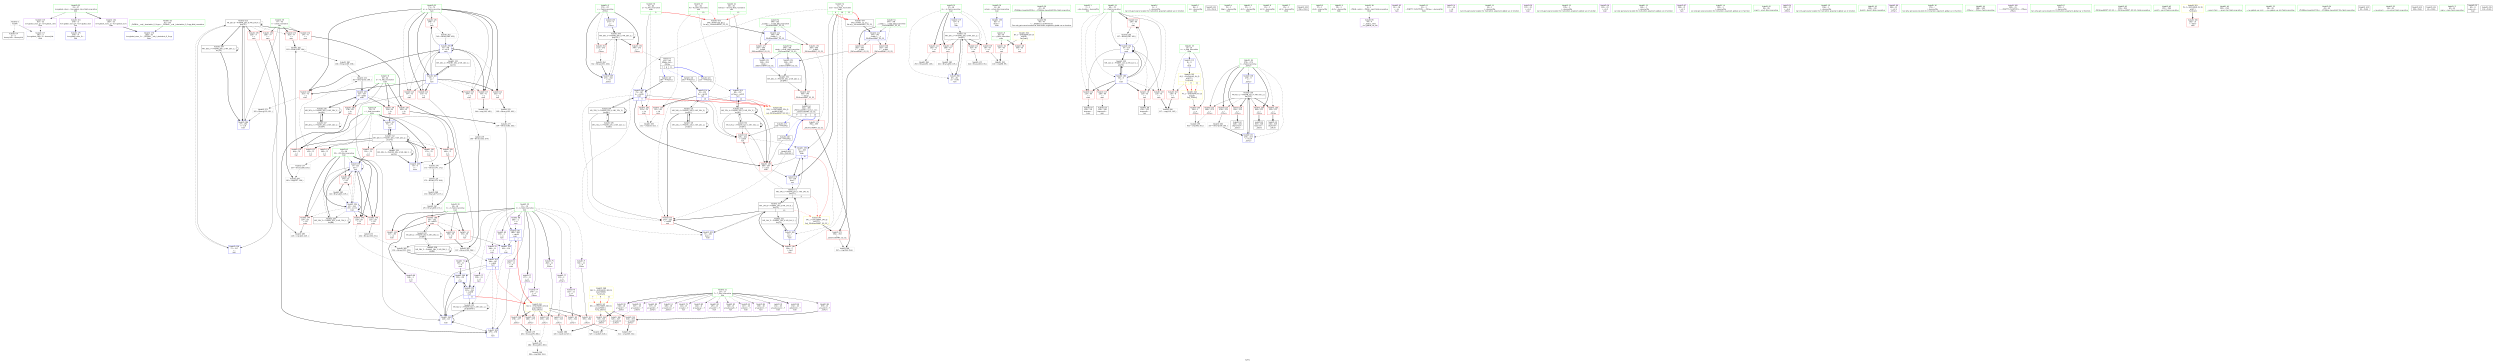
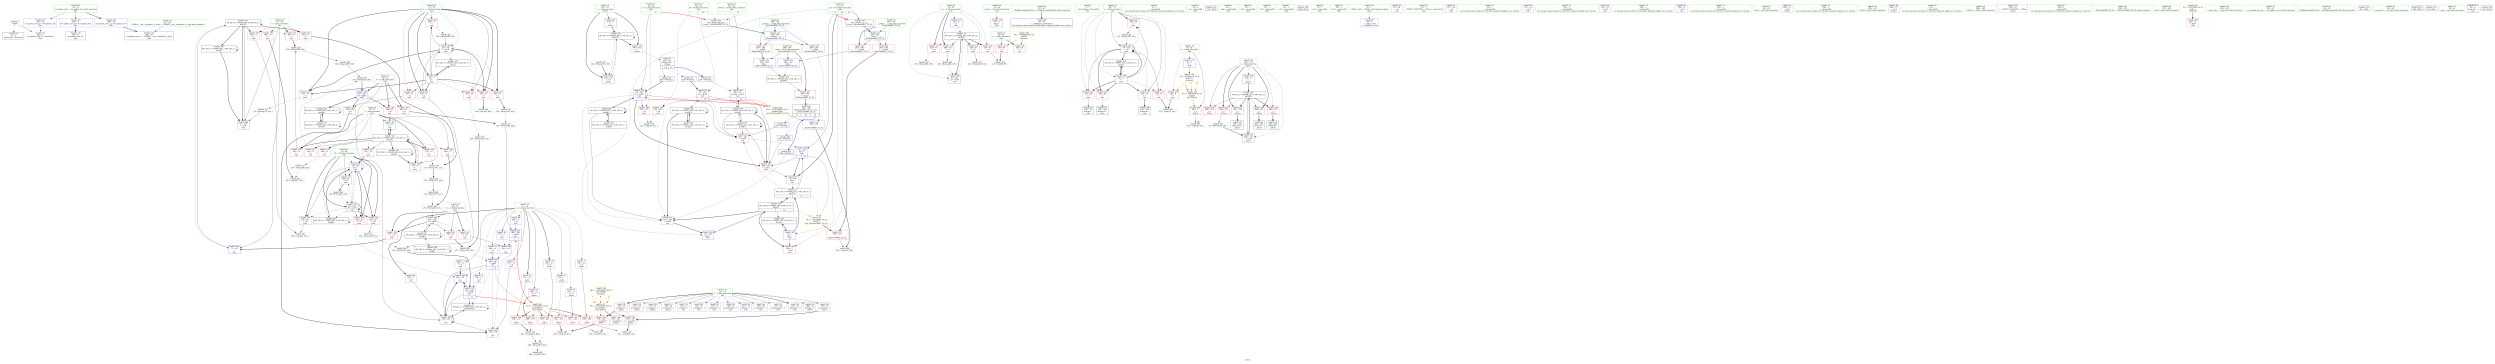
node "NodeID: 151": removed
edge "NodeID: 181" -> "NodeID: 116": added
edge "NodeID: 194" -> "NodeID: 137": style bold -> dashed
edge "NodeID: 143" -> "NodeID: 198": added
node "NodeID: 87": added
